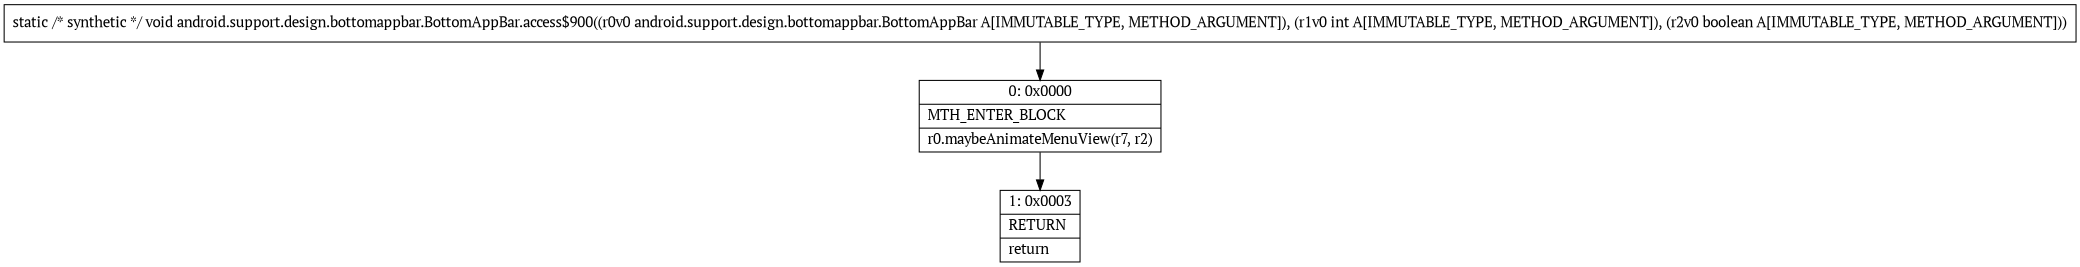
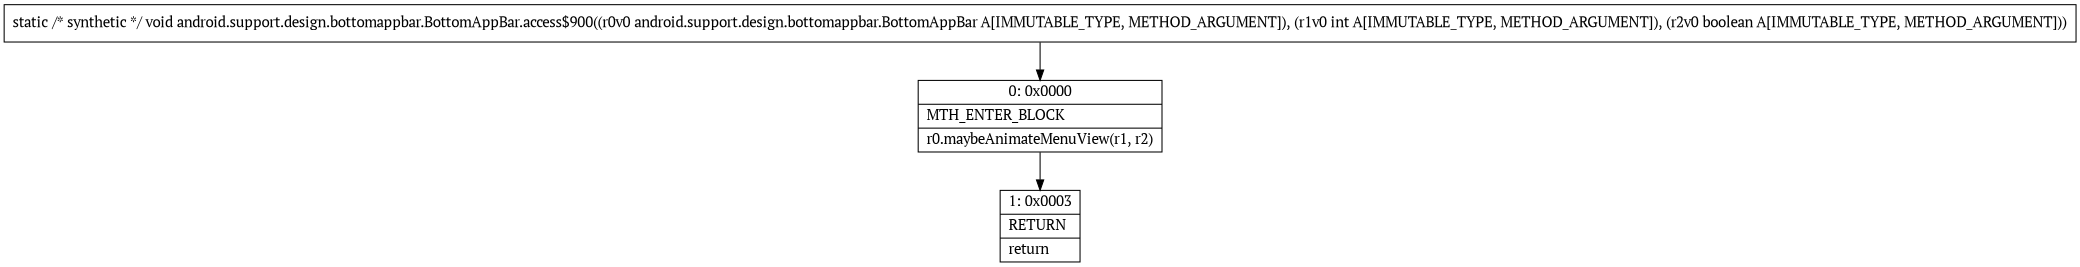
node "0: 0x0000": text "r0.maybeAnimateMenuView(r7, r2)" -> "r0.maybeAnimateMenuView(r1, r2)"
